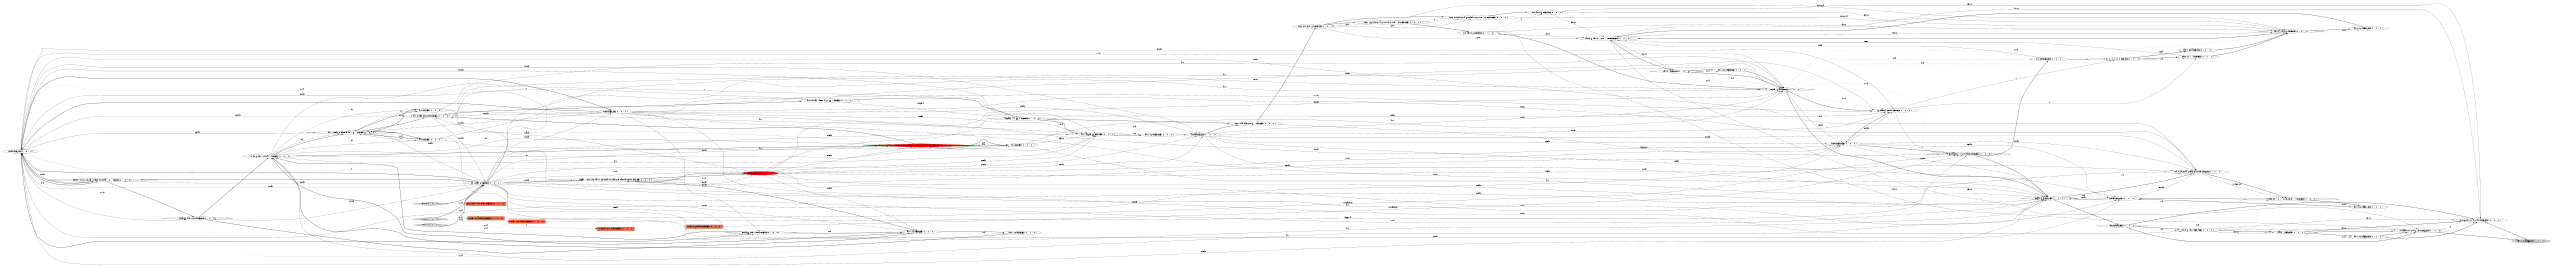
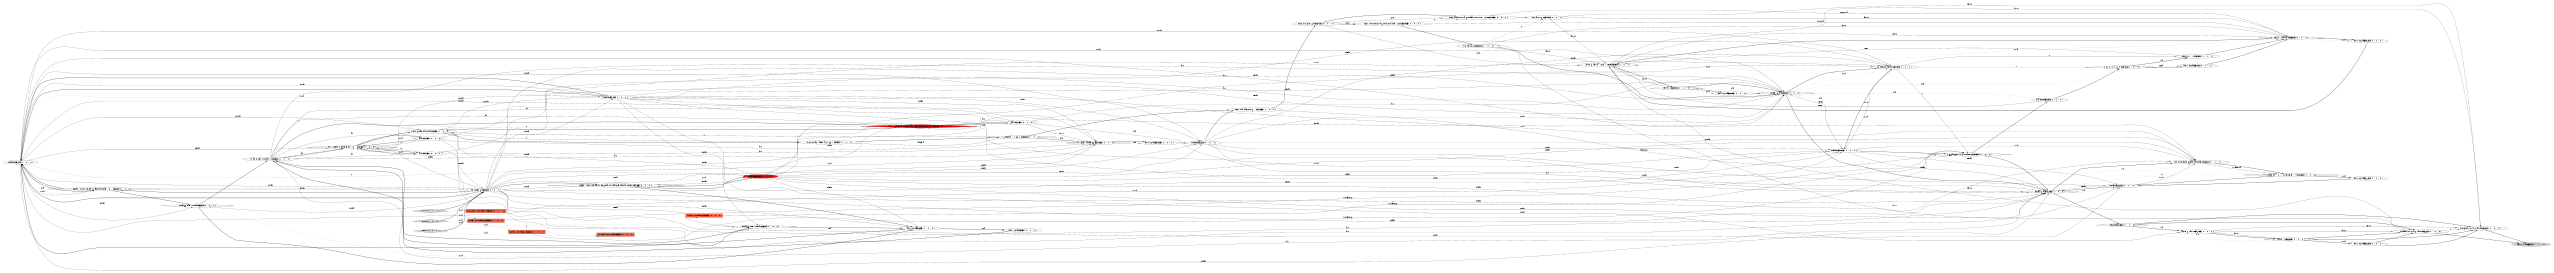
edge "offset++@@@4@@@['1', '0', '0']" -> "offset <= end@@@20@@@['1', '1', '1']": added, label "offset"
edge "boolean allowDecimal@@@2@@@['1', '0', '0']" -> "b == separator && allowDecimal@@@23@@@['1', '1', '1']": label "negative" -> "allowDecimal"
